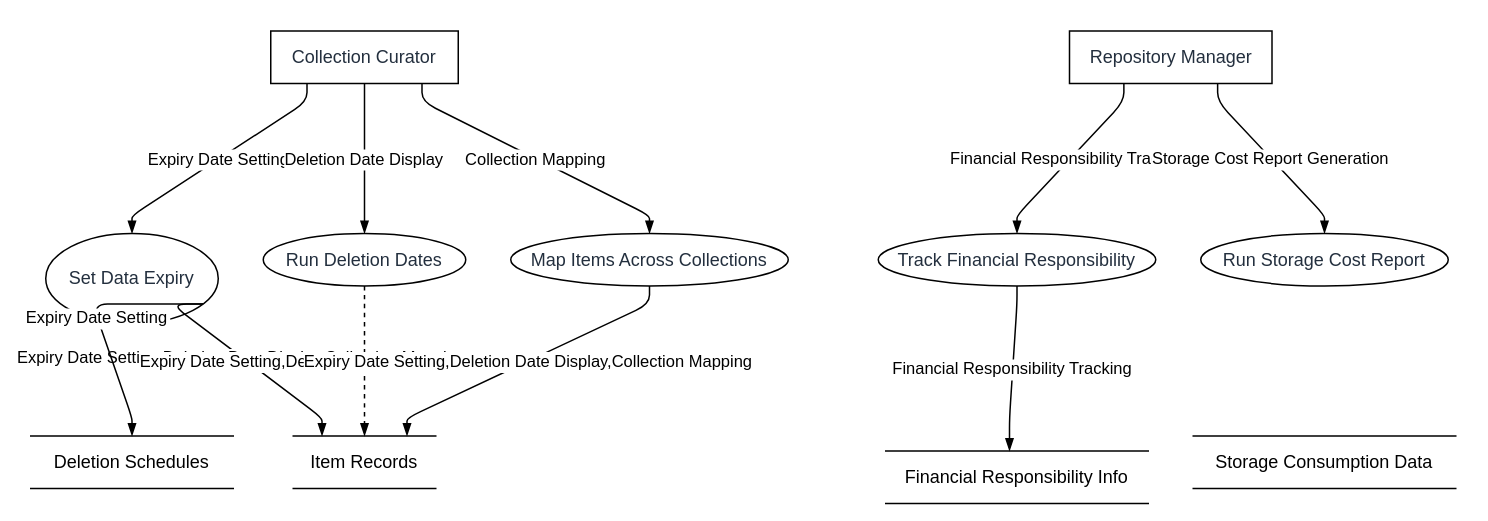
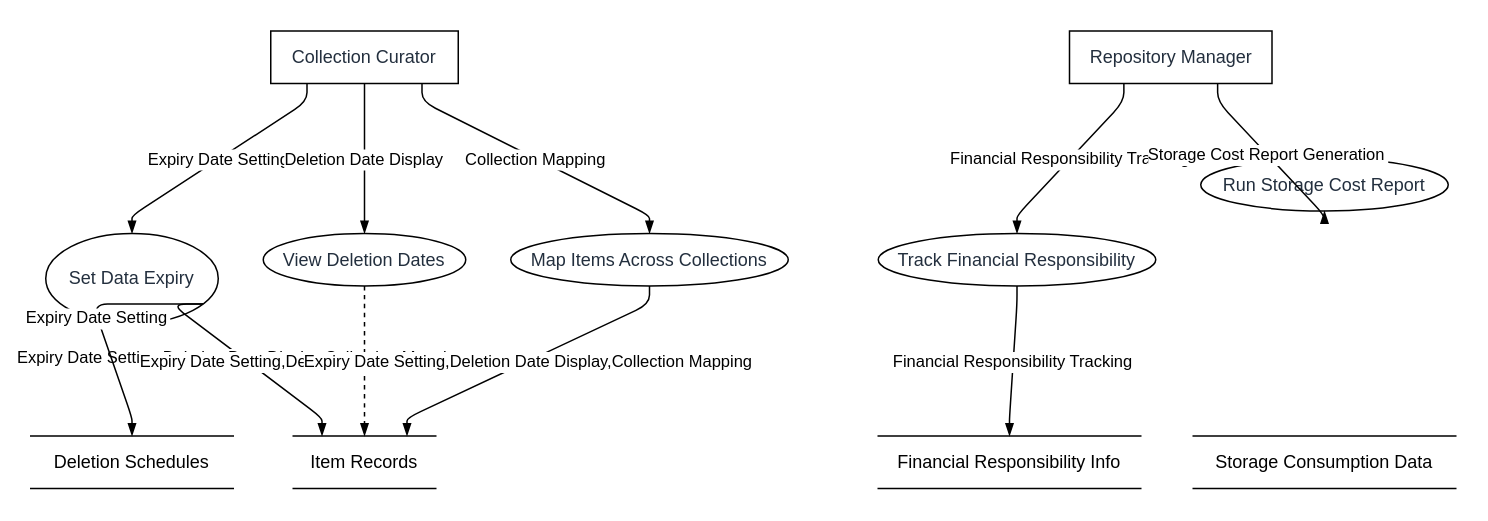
node "Run Deletion Dates": label "Run Deletion Dates" -> "View Deletion Dates"
node "Run Storage Cost Report": moved (1325, 260) -> (1325, 185)
node "Financial Responsibility Info": moved (1017, 477) -> (1010, 462)
